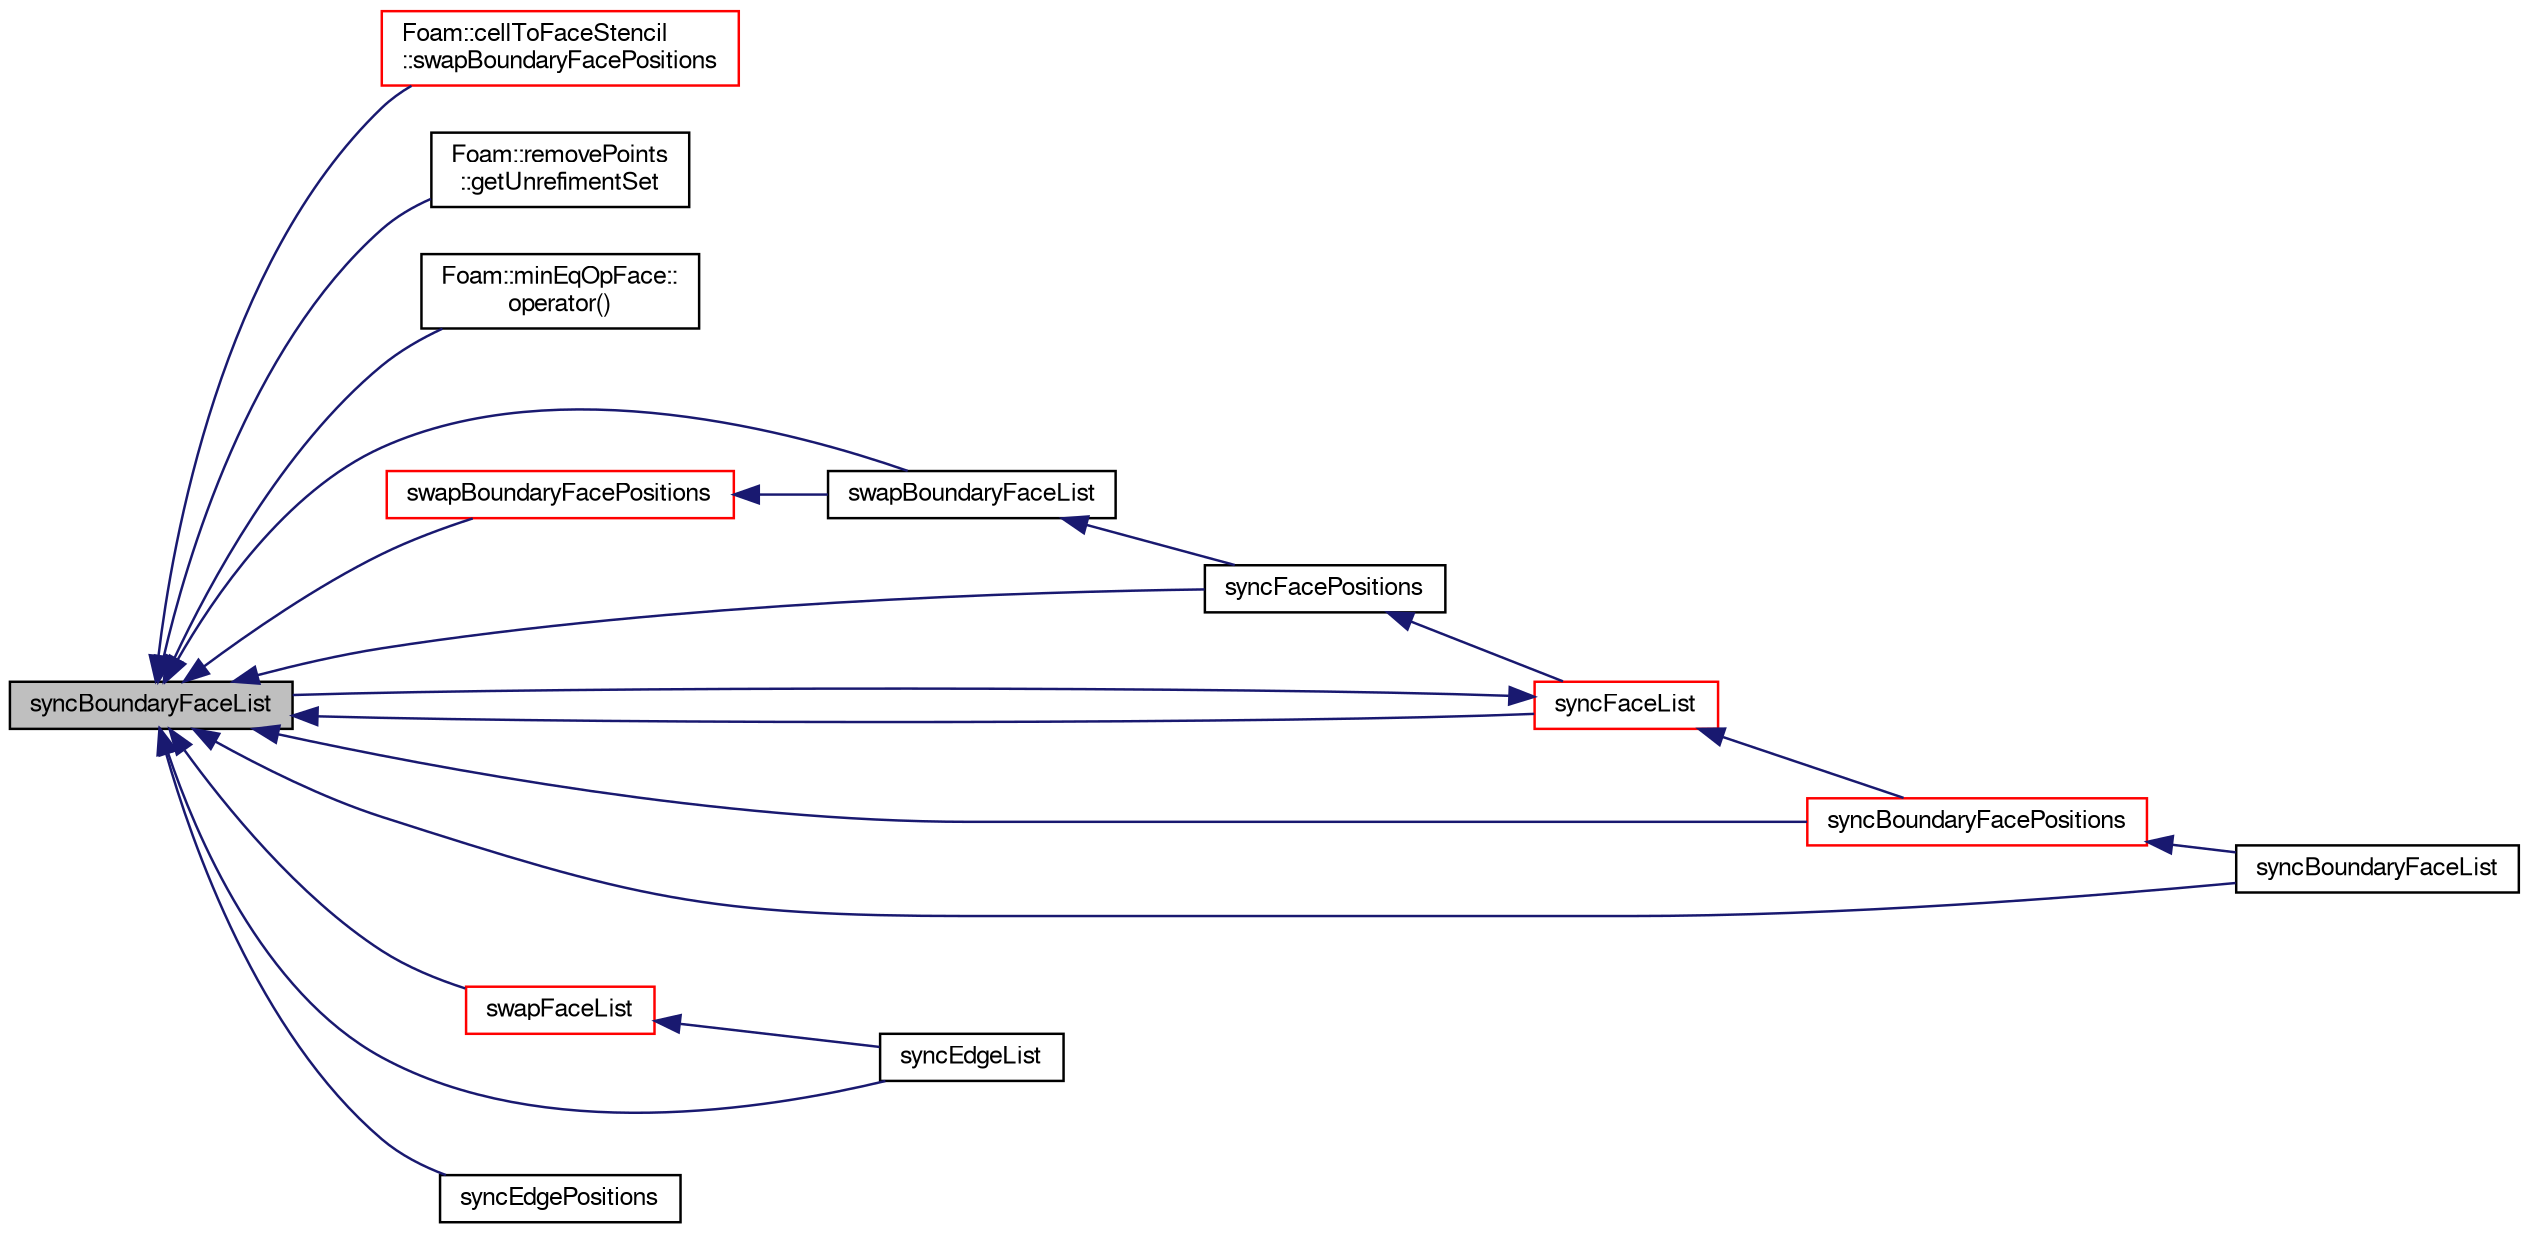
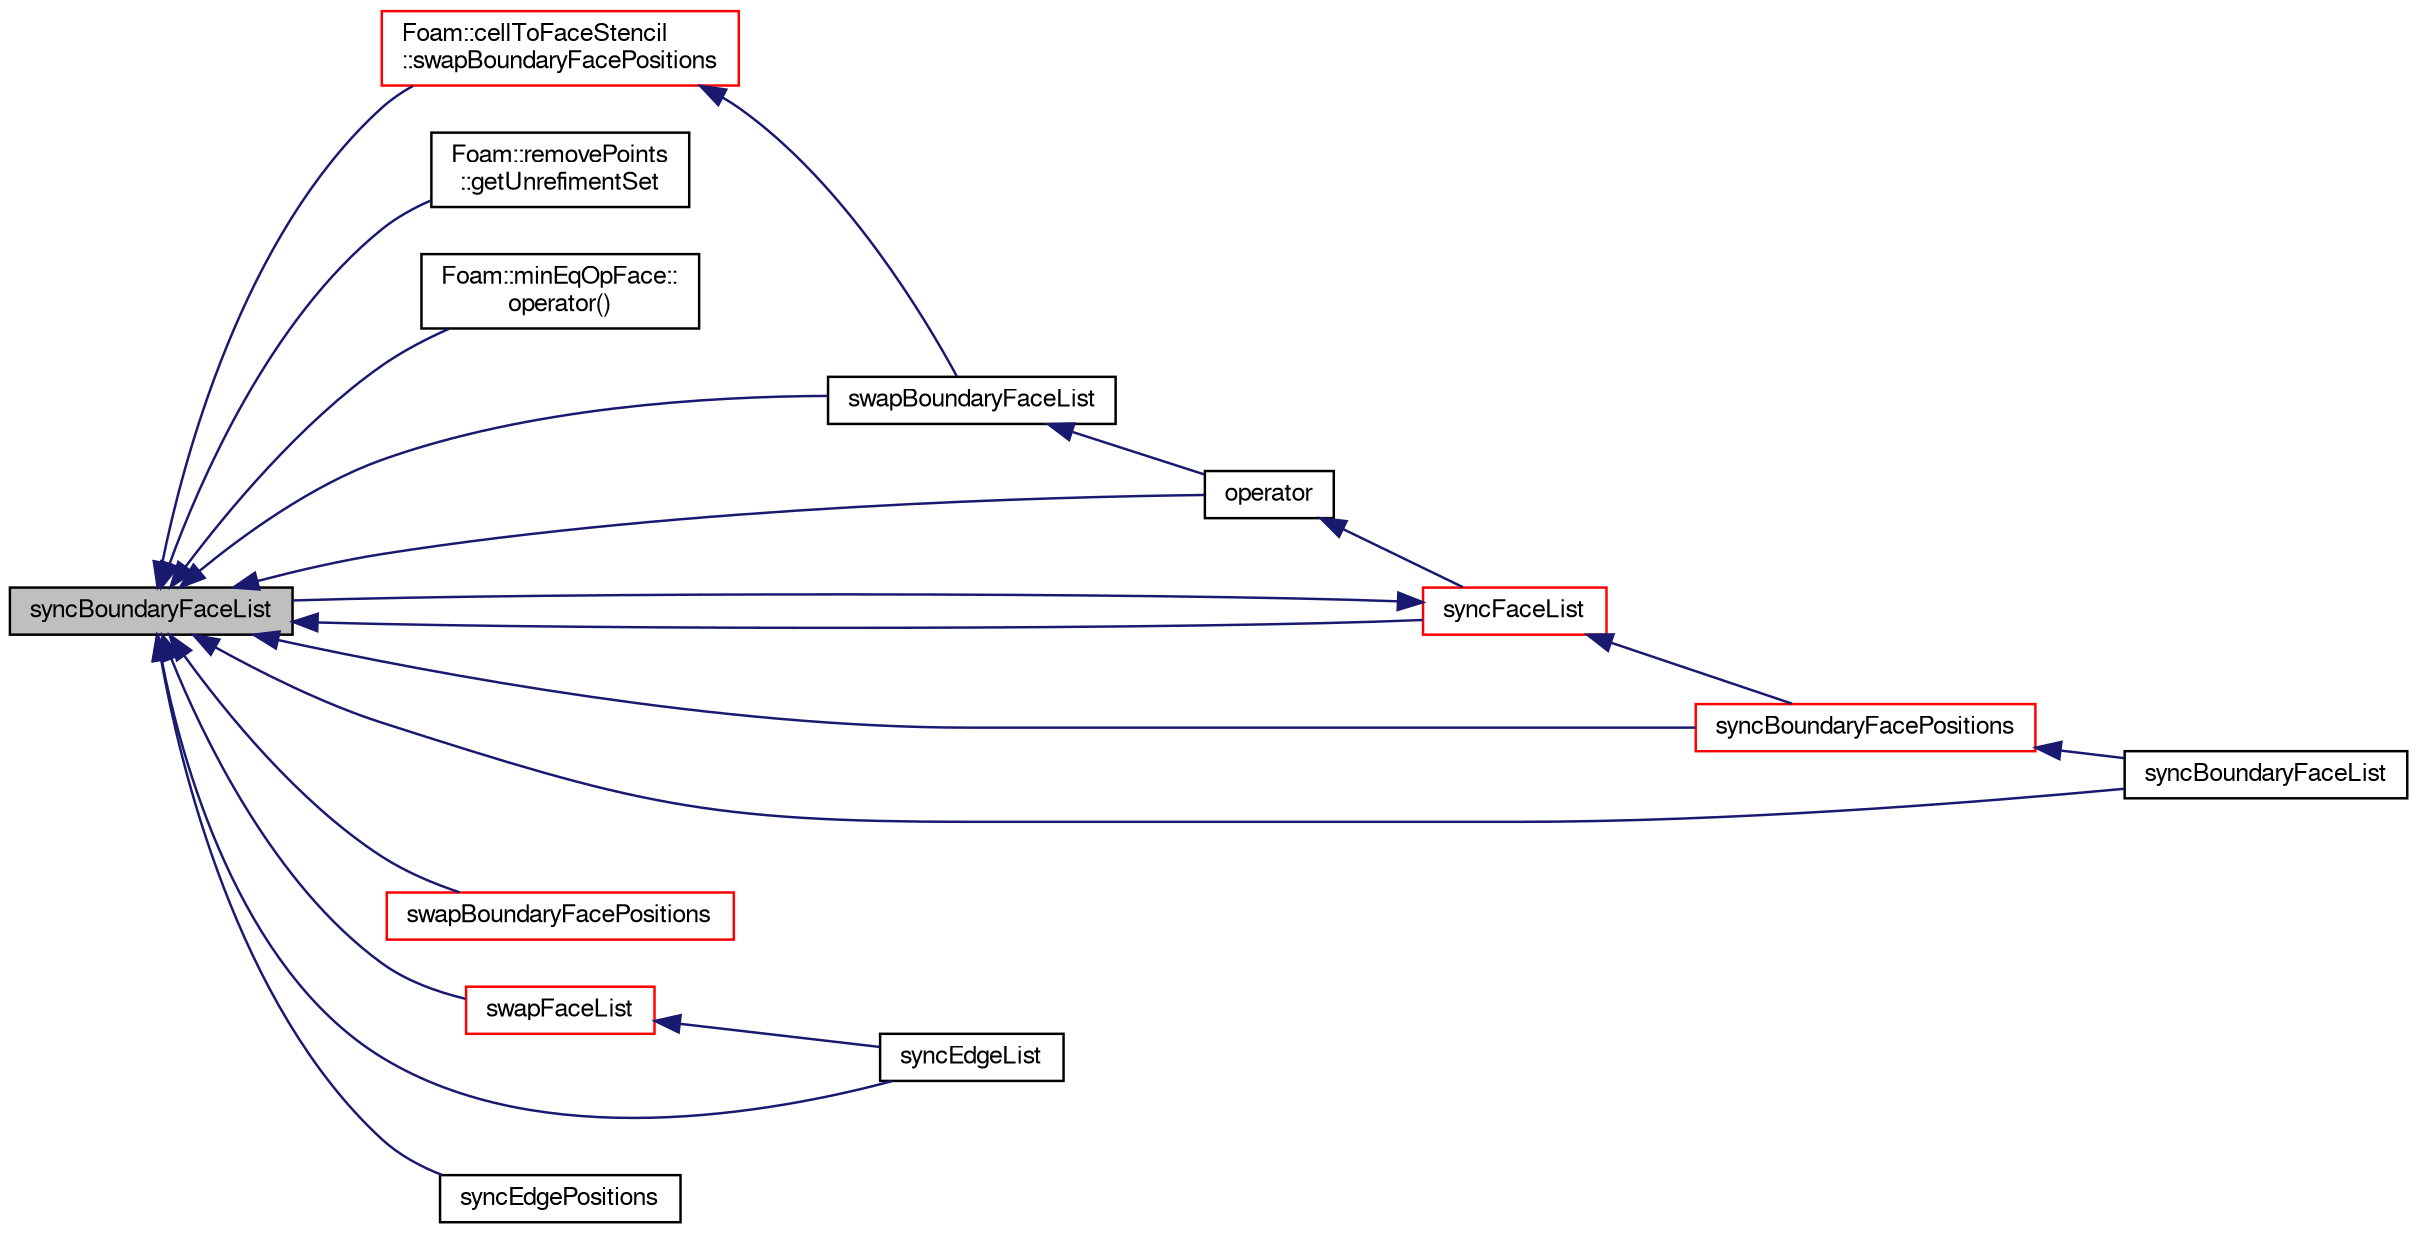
edge "swapBoundaryFaceList" -> "swapBoundaryFacePositions": now "swapBoundaryFaceList" -> "Foam::cellToFaceStencil ::swapBoundaryFacePositions"
node "syncFacePositions": label "syncFacePositions" -> "operator"
